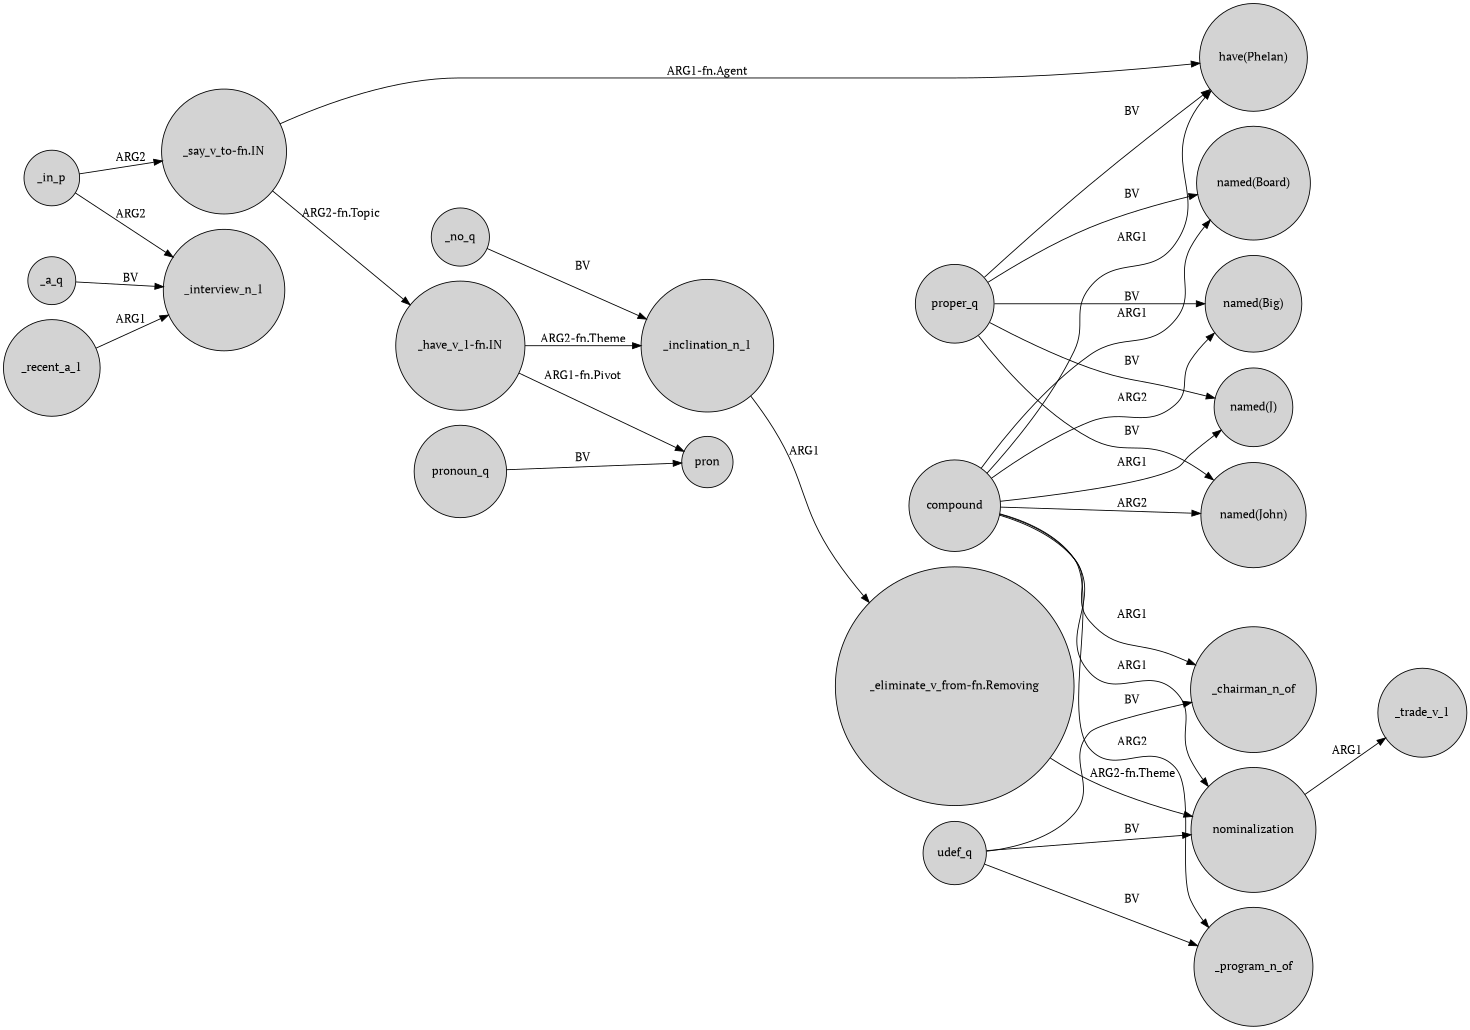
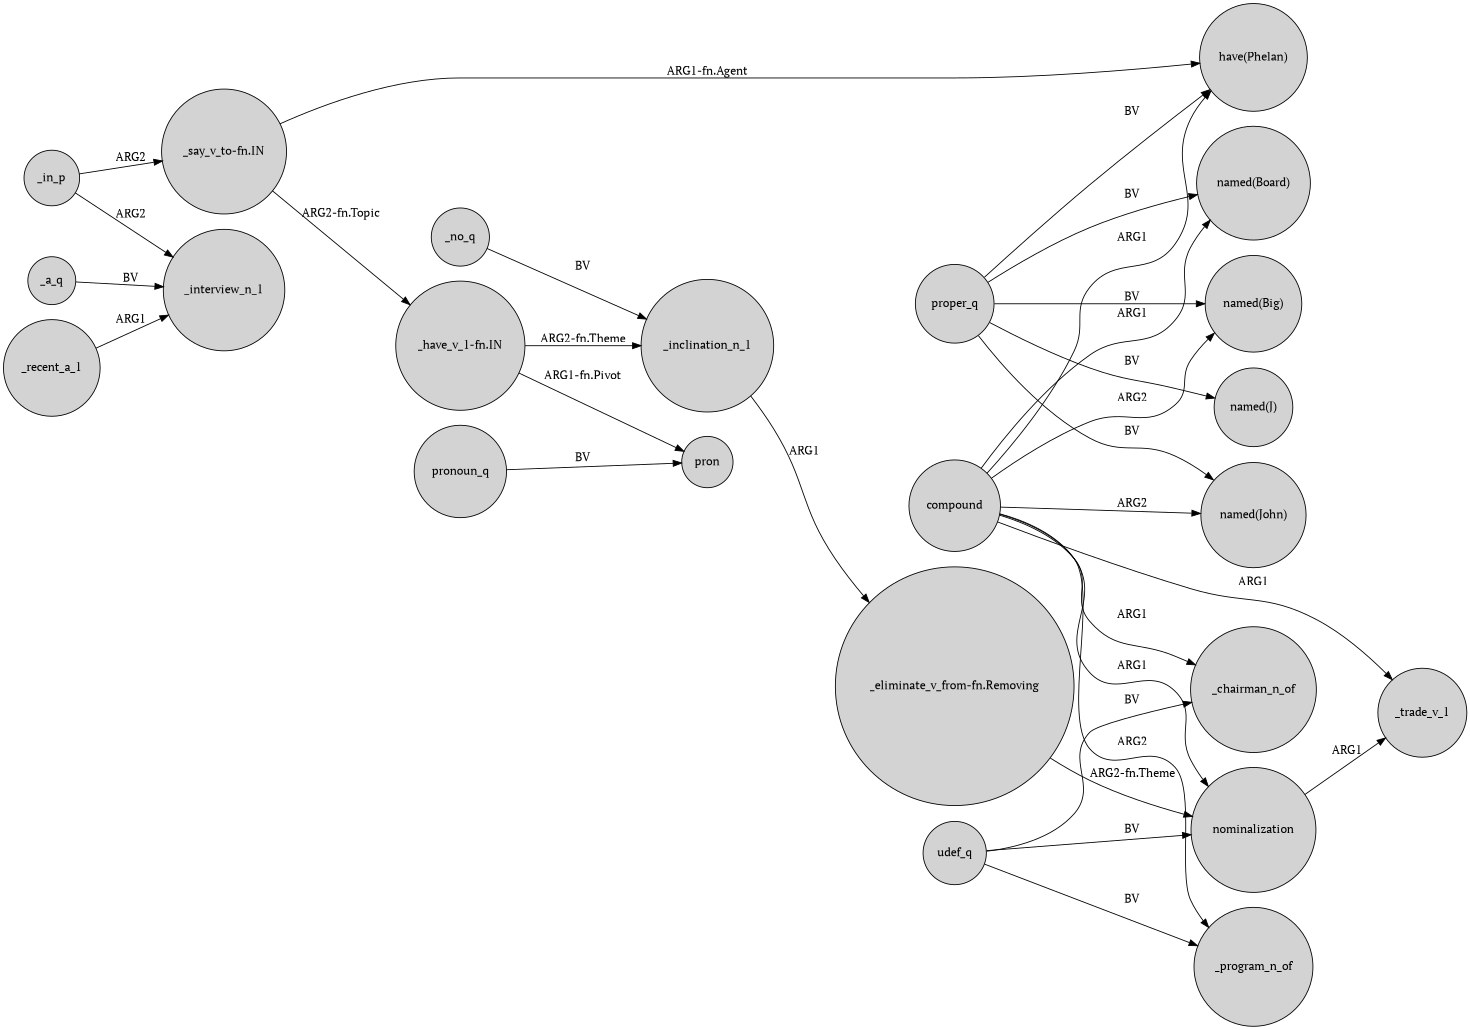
edge "compound" -> "named(J)": now "compound" -> "_trade_v_1"
